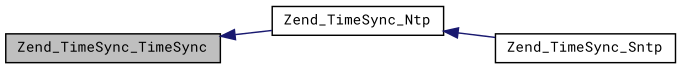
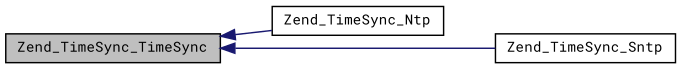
edge "Zend_TimeSync_Sntp" -> "Zend_TimeSync_Ntp": now "Zend_TimeSync_Sntp" -> "Zend_TimeSync_TimeSync"
